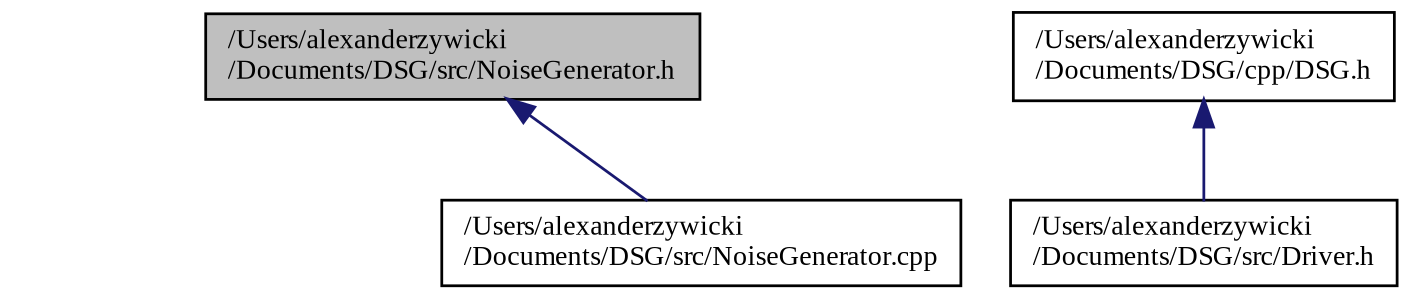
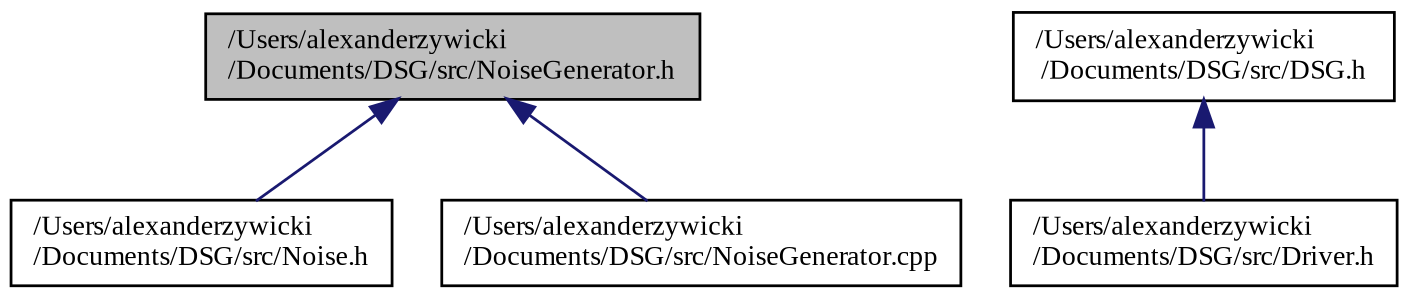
node "/Users/alexanderzywicki /Documents/DSG/cpp/DSG.h": label "/Users/alexanderzywicki /Documents/DSG/cpp/DSG.h" -> "/Users/alexanderzywicki /Documents/DSG/src/DSG.h"
node "/Users/alexanderzywicki /Documents/DSG/src/Noise.h": added
